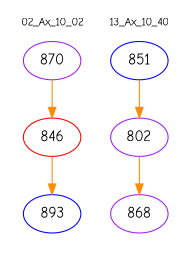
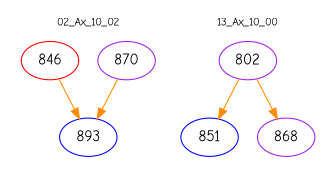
cluster "13_Ax_10_40": label "13_Ax_10_40" -> "13_Ax_10_00"
edge "870" -> "846": now "870" -> "893"
edge "851" -> "802": reversed
